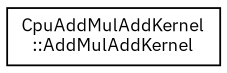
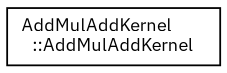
node "CpuAddMulAddKernel ::AddMulAddKernel": label "CpuAddMulAddKernel ::AddMulAddKernel" -> "AddMulAddKernel ::AddMulAddKernel"
